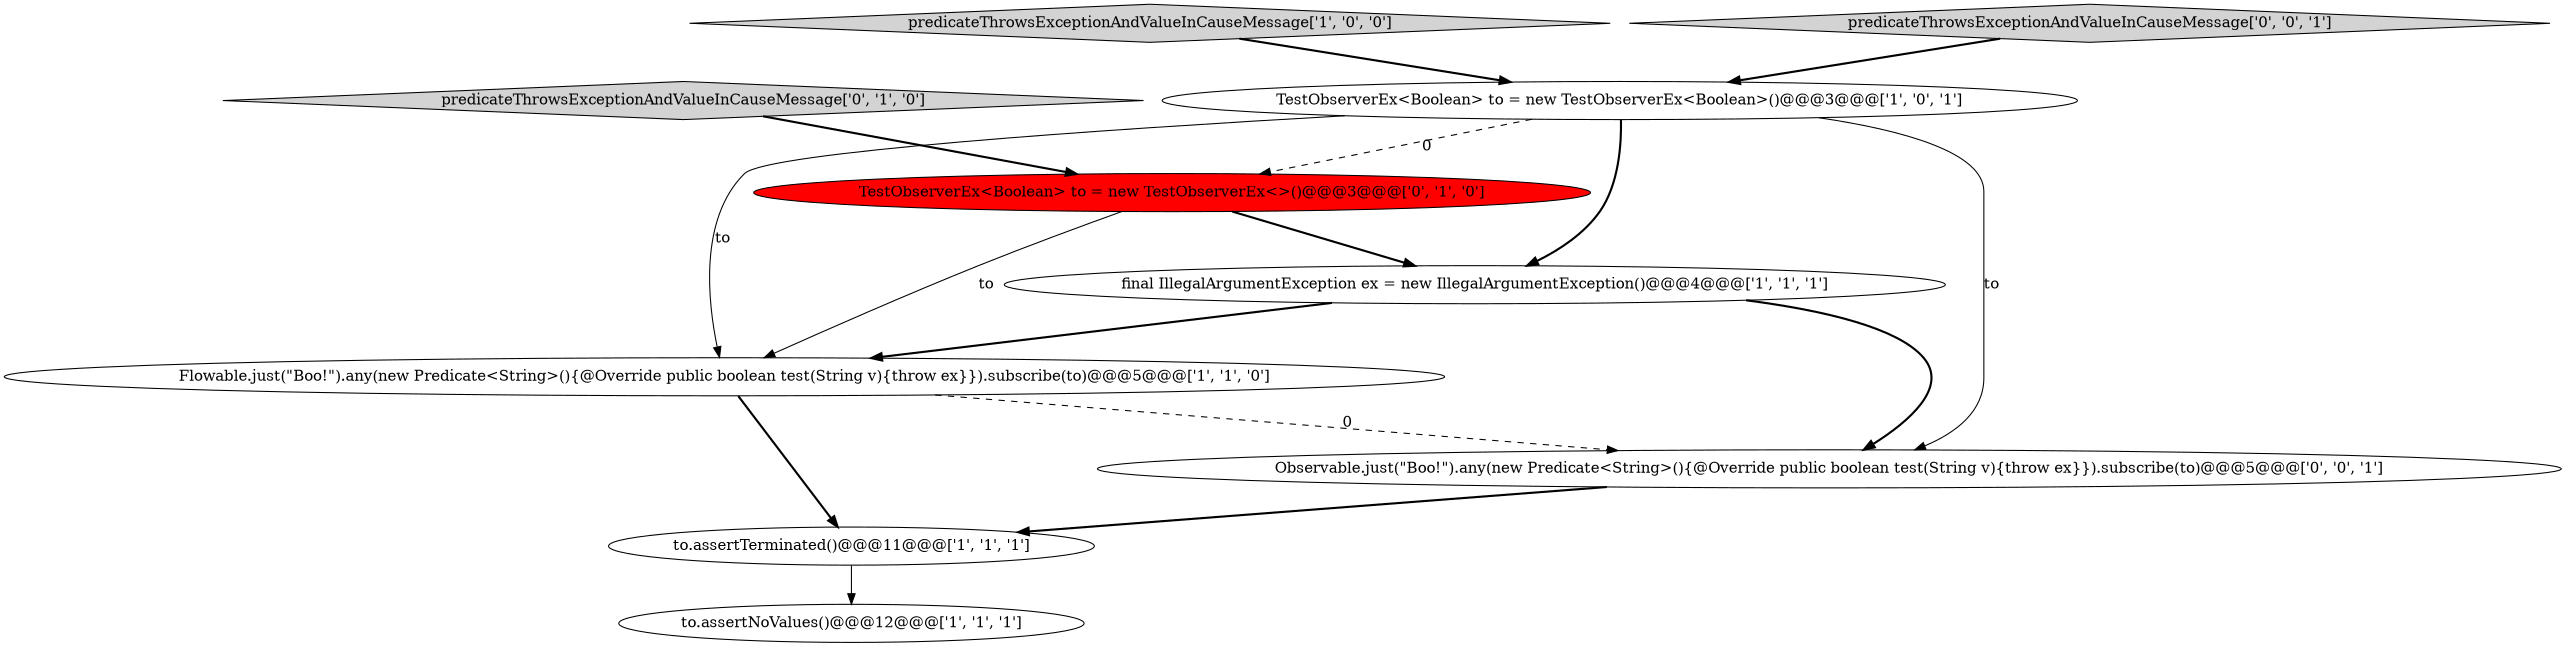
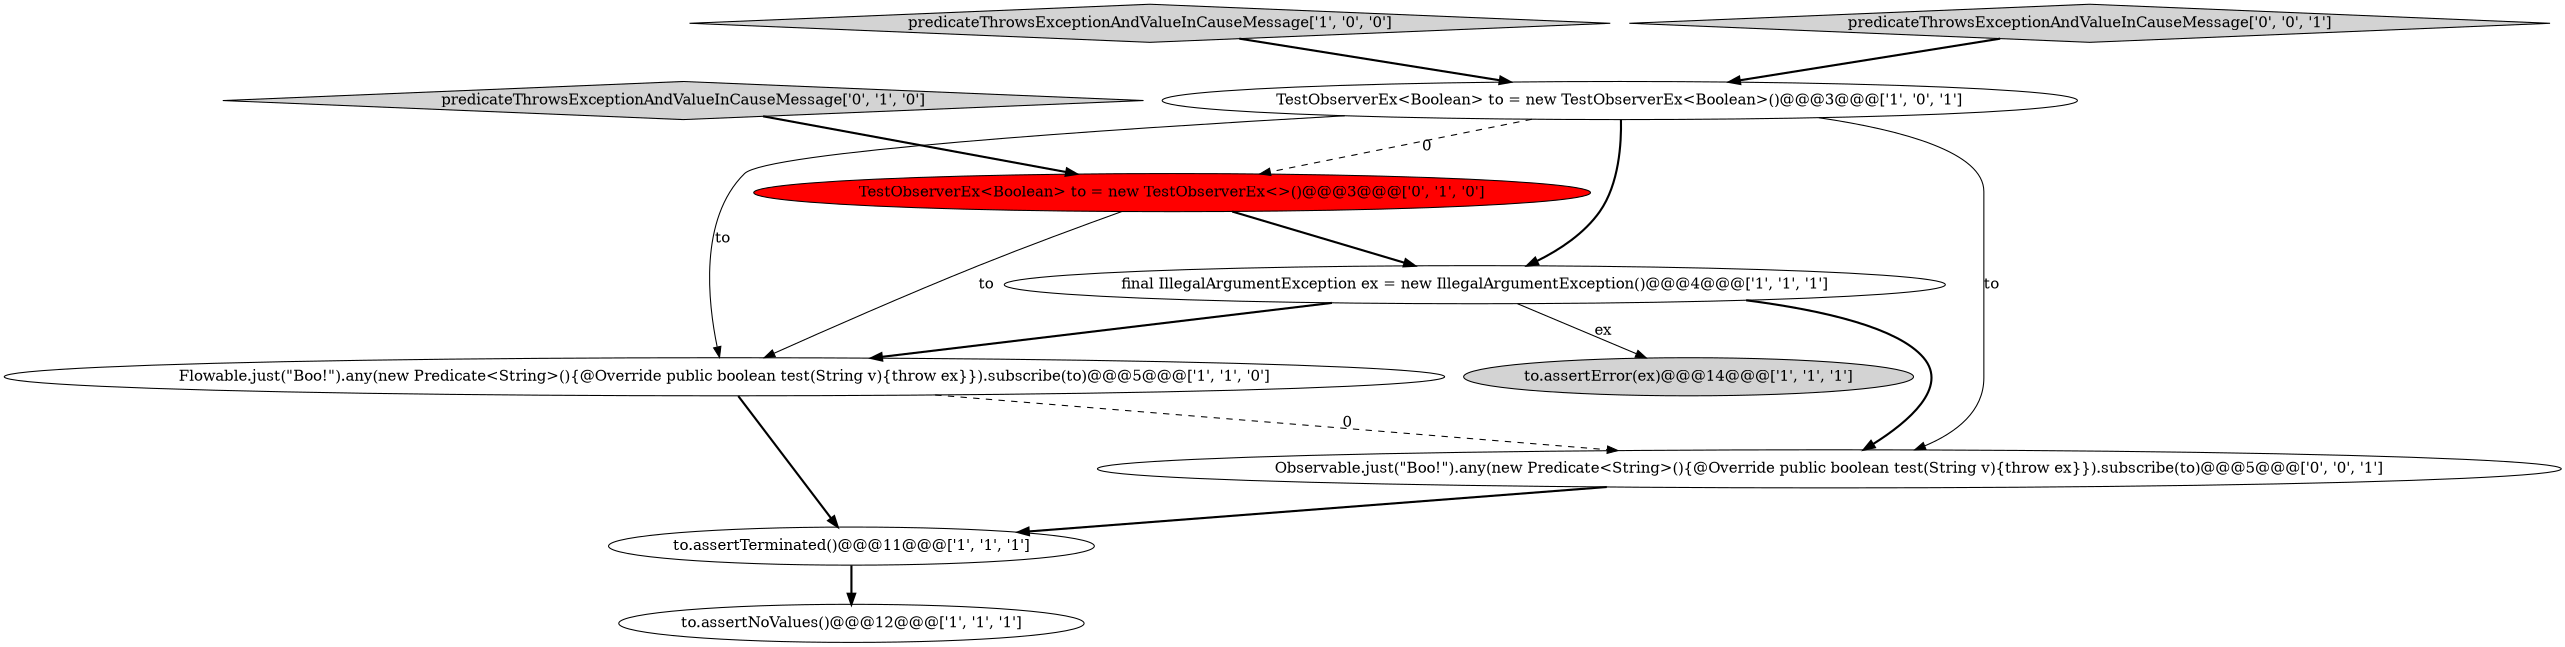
node "to.assertError(ex)@@@14@@@['1', '1', '1']": added
edge "to.assertTerminated()@@@11@@@['1', '1', '1']" -> "to.assertNoValues()@@@12@@@['1', '1', '1']": style solid -> bold
